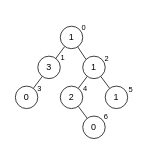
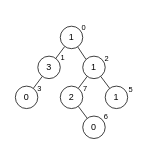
node "4": label "4" -> "7"
